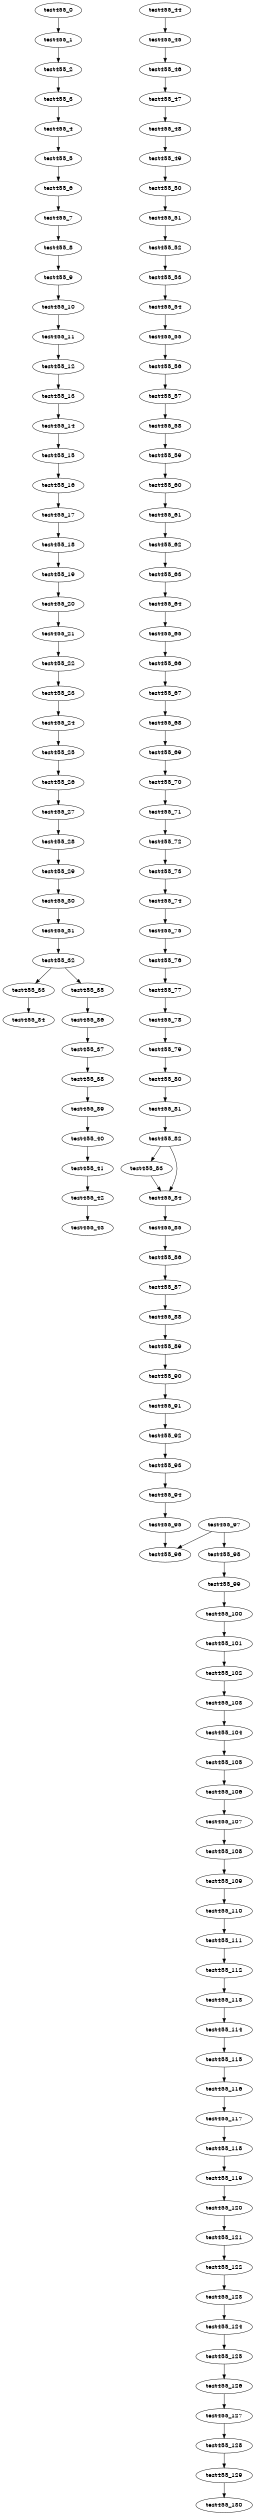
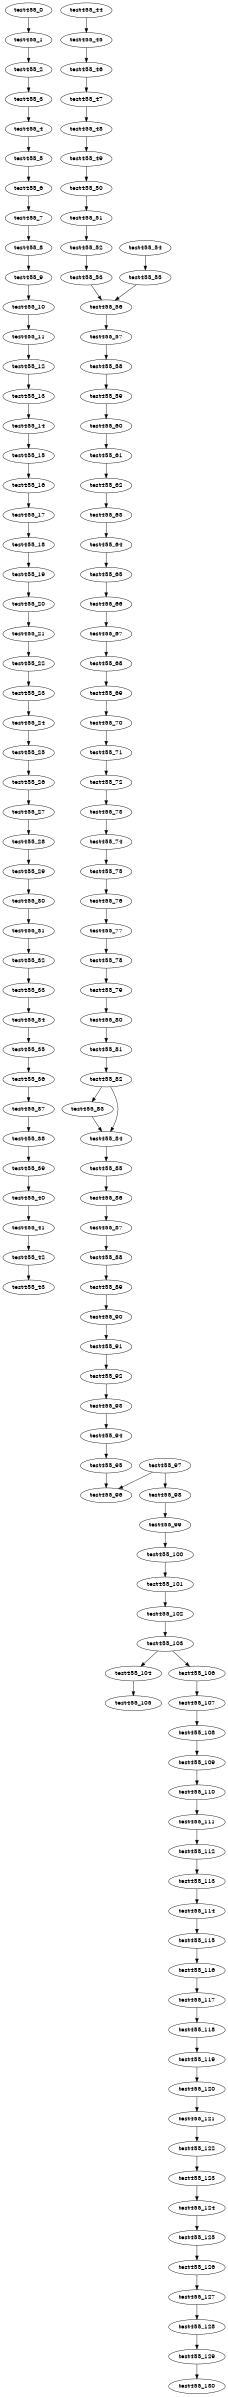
edge "test455_53" -> "test455_54": now "test455_53" -> "test455_56"
edge "test455_32" -> "test455_35": now "test455_34" -> "test455_35"
edge "test455_105" -> "test455_106": now "test455_103" -> "test455_106"
